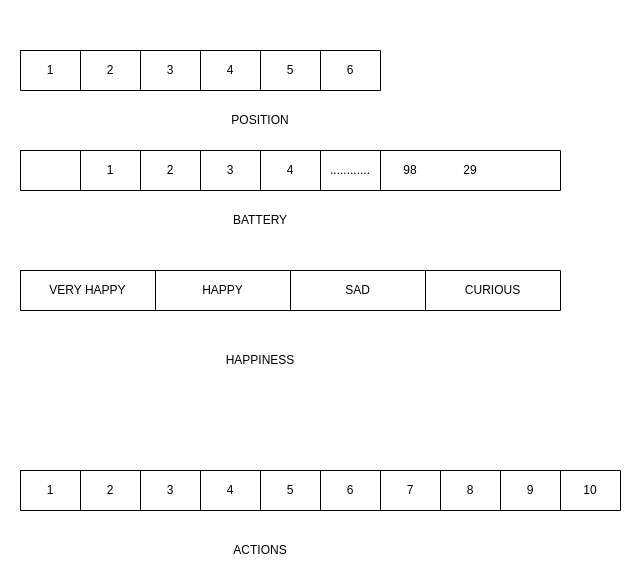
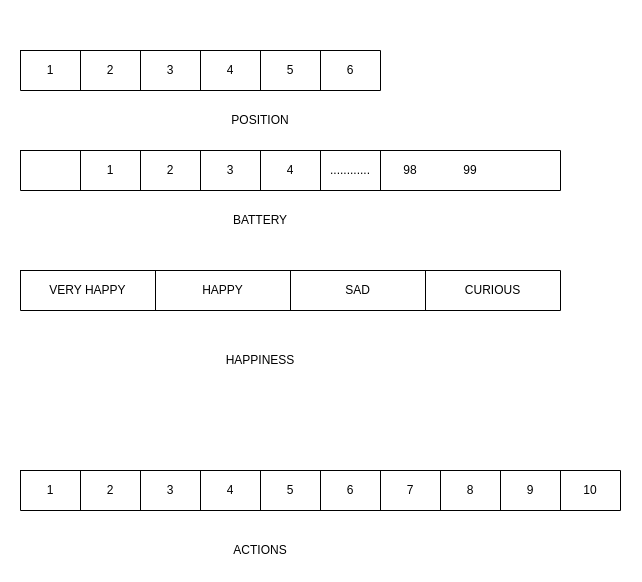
node "29": label "29" -> "99"
